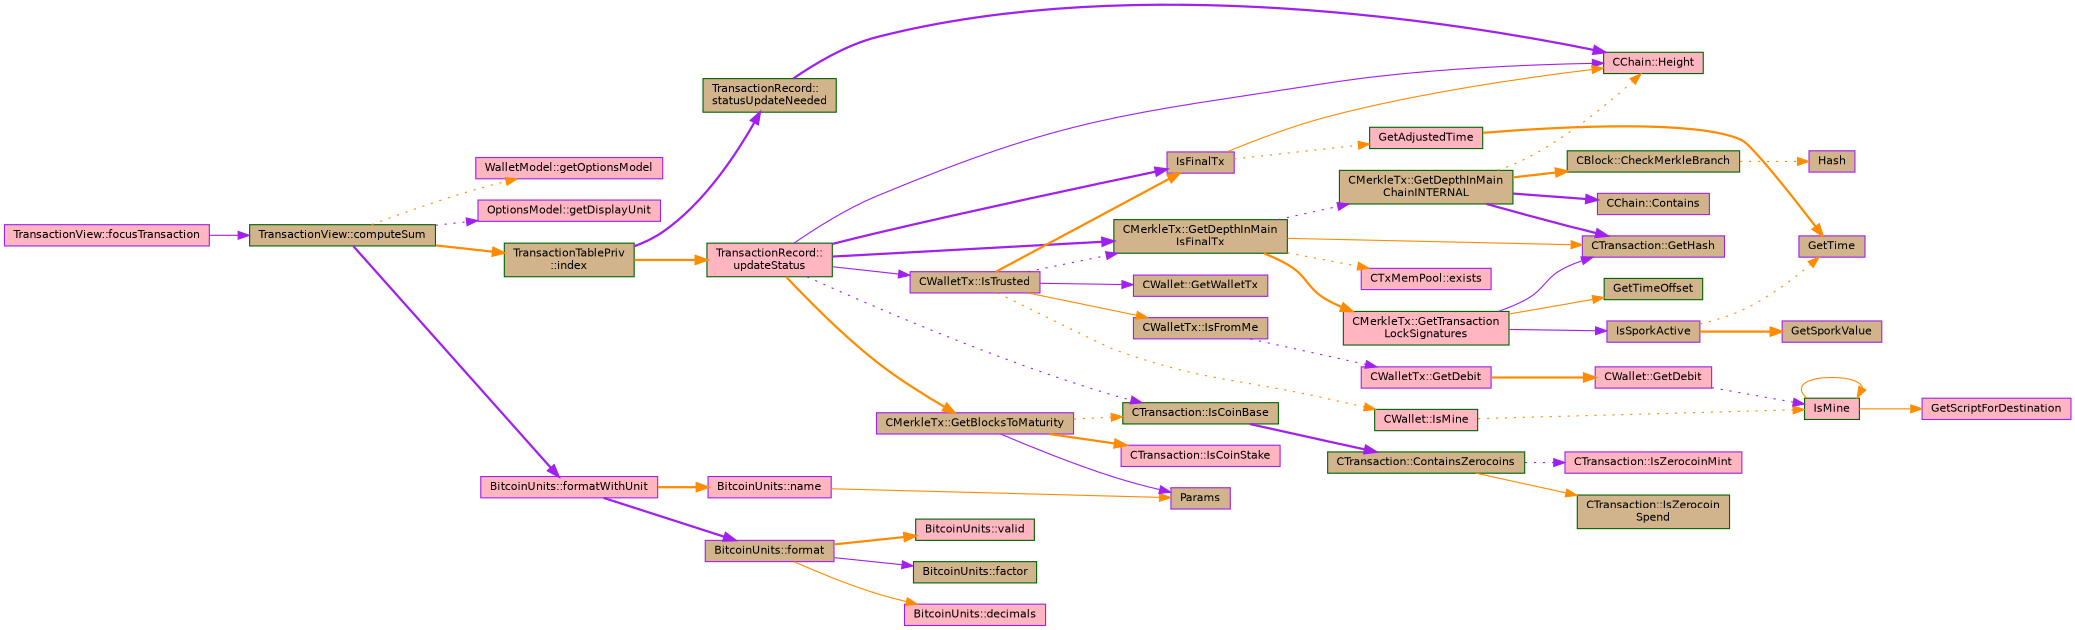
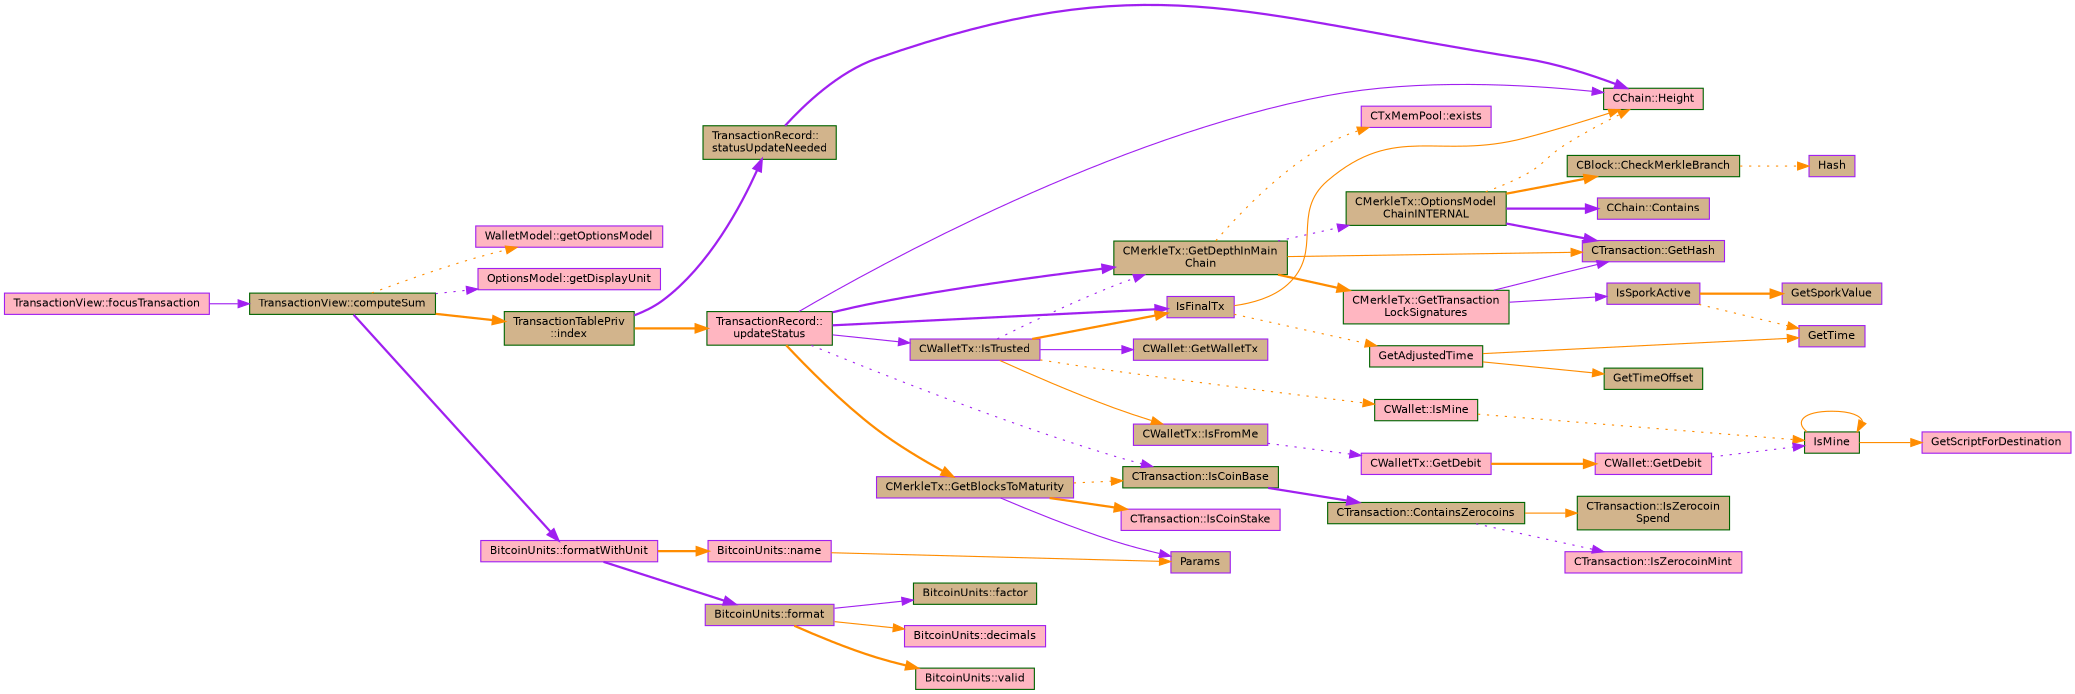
edge "GetAdjustedTime" -> "GetTime": style bold -> solid
node "CMerkleTx::GetDepthInMain ChainINTERNAL": label "CMerkleTx::GetDepthInMain ChainINTERNAL" -> "CMerkleTx::OptionsModel ChainINTERNAL"
node "CMerkleTx::GetDepthInMain IsFinalTx": label "CMerkleTx::GetDepthInMain IsFinalTx" -> "CMerkleTx::GetDepthInMain Chain"
edge "CMerkleTx::GetTransaction LockSignatures" -> "GetTimeOffset": now "GetAdjustedTime" -> "GetTimeOffset"
